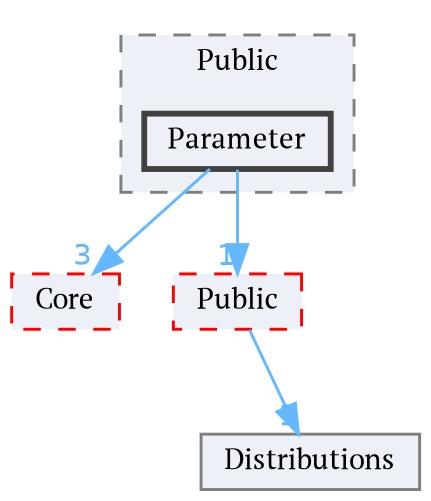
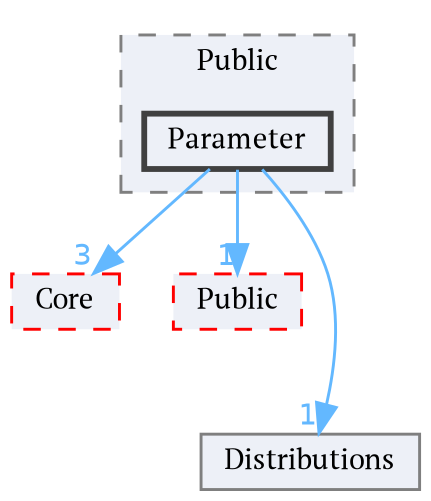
edge "Public" -> "Distributions": now "Parameter" -> "Distributions"
